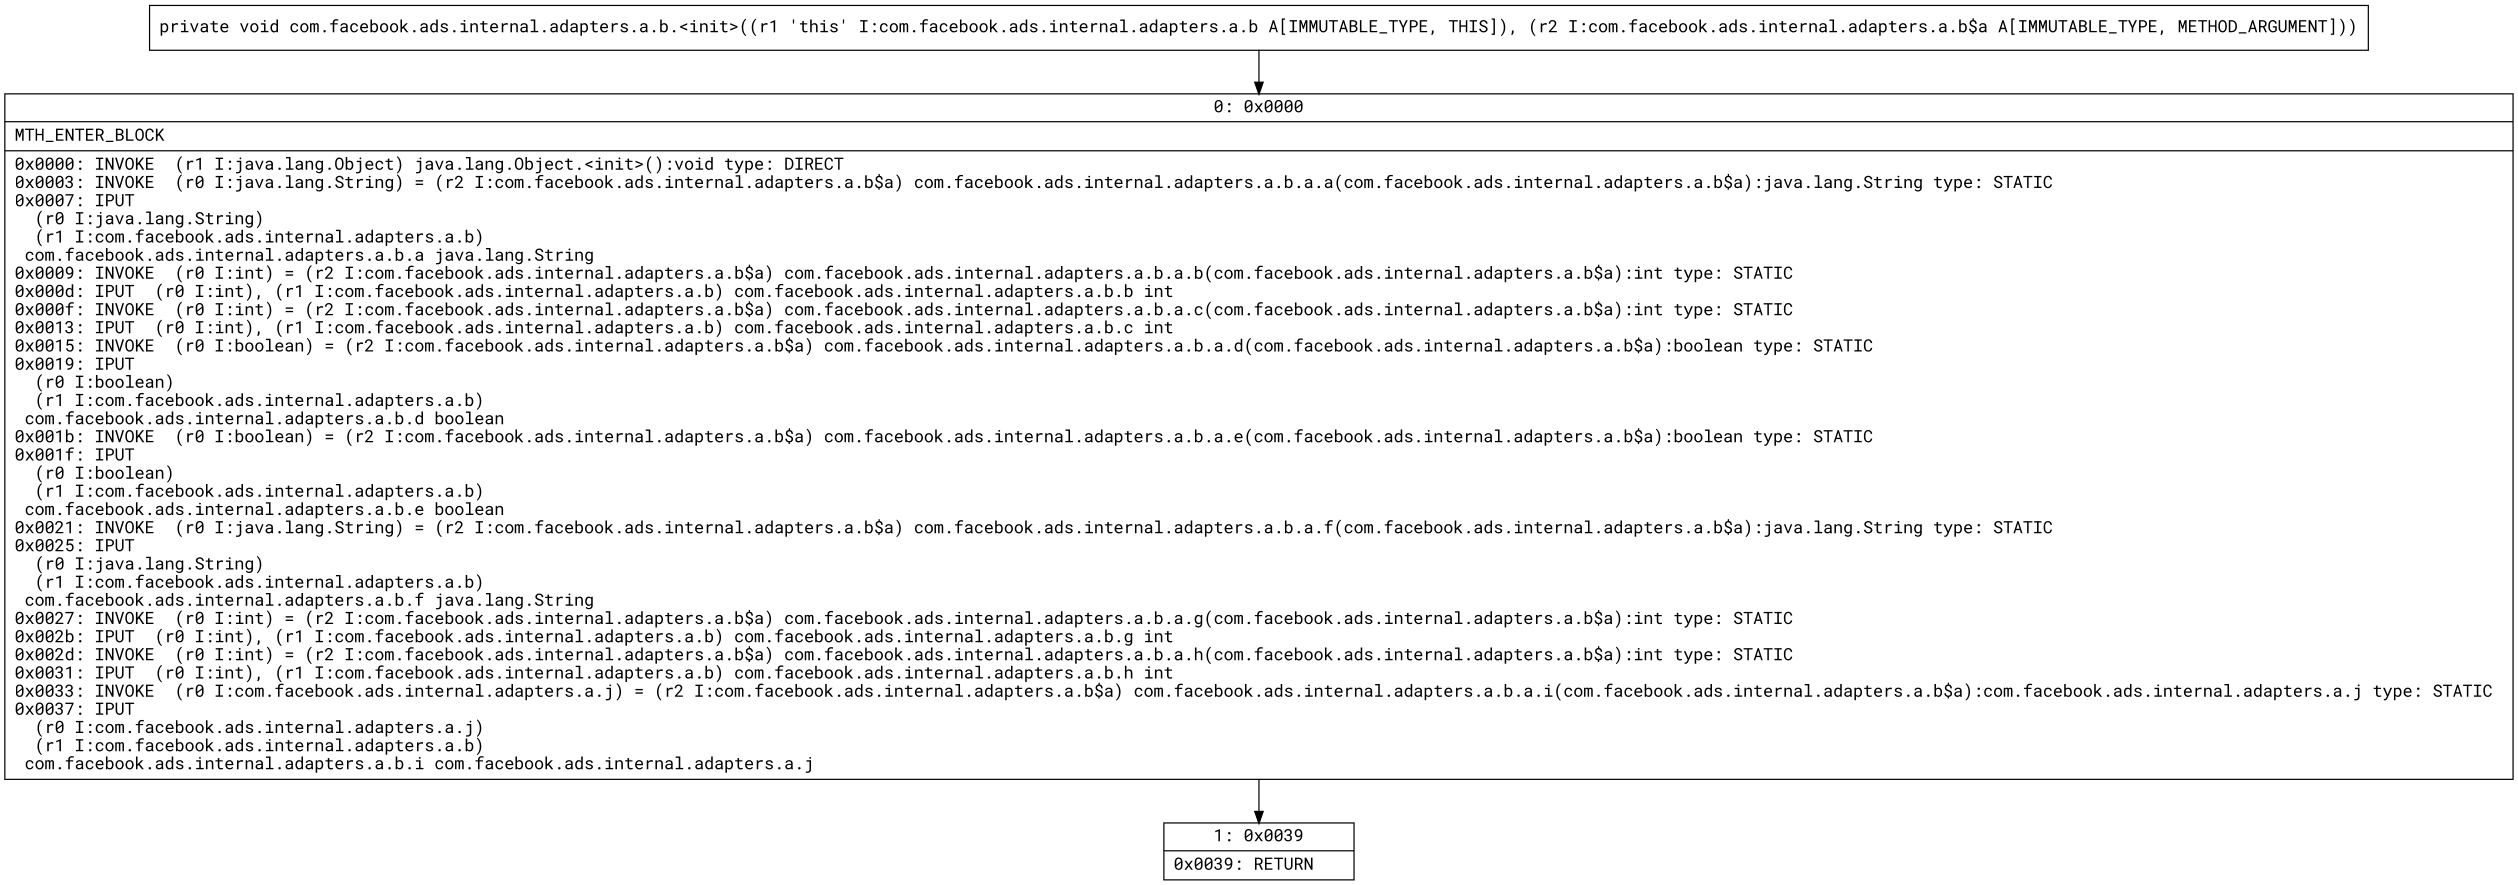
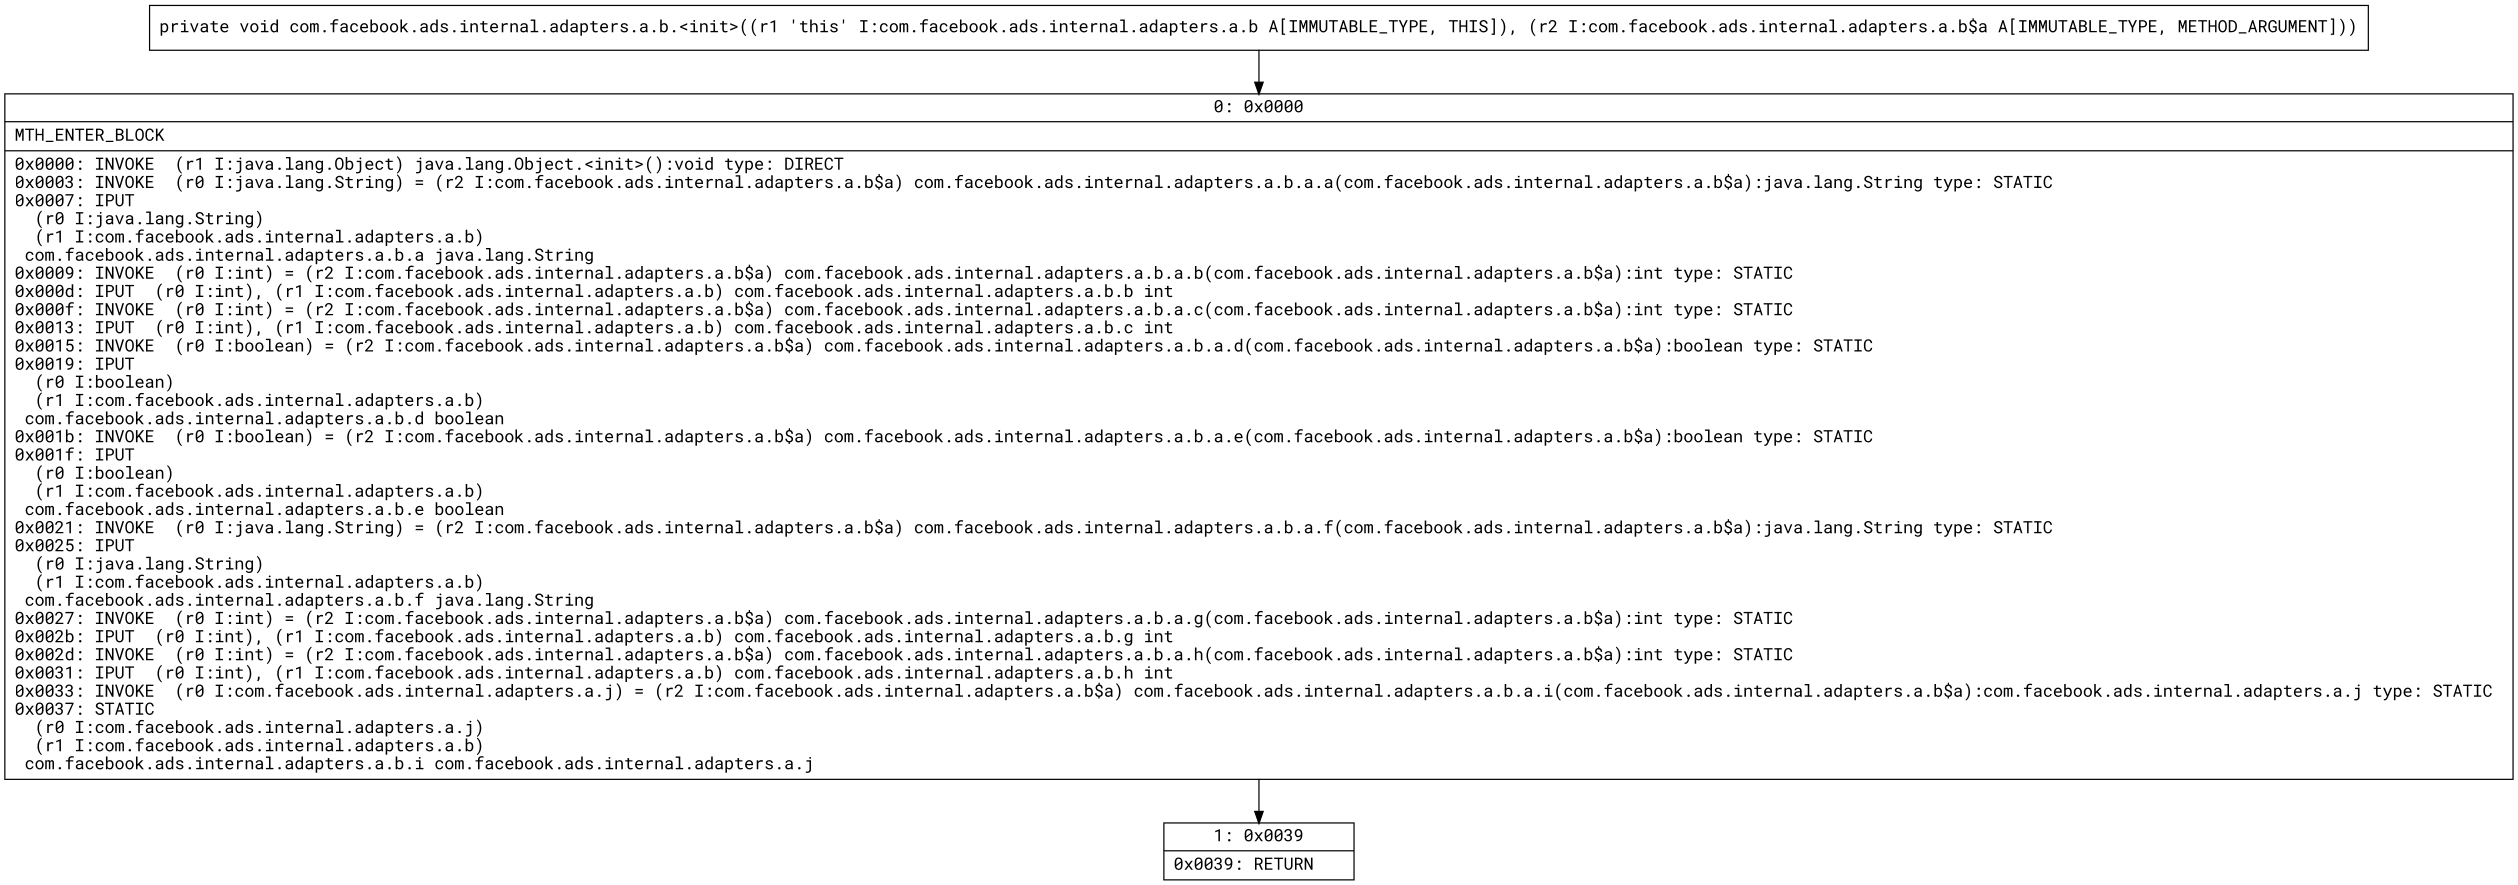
node "0: 0x0000": text "0x0037: IPUT" -> "0x0037: STATIC"
